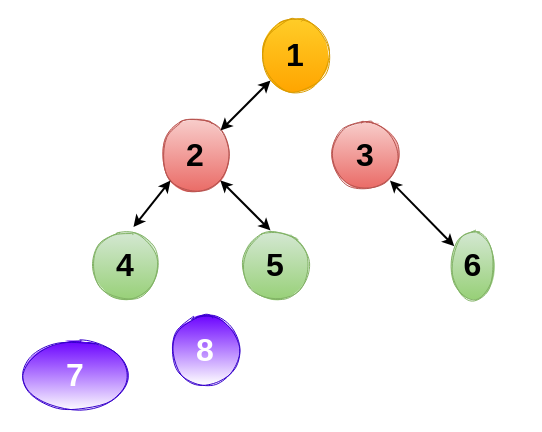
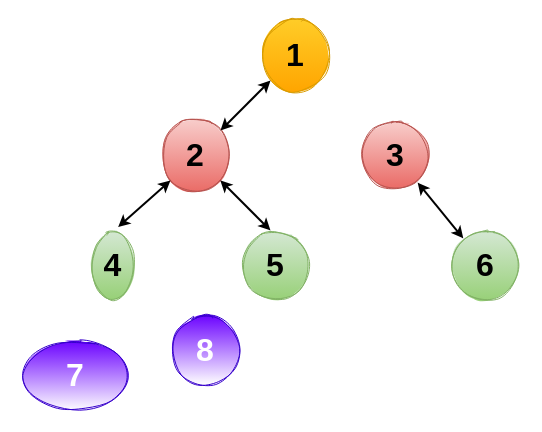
node "3": moved (366, 156) -> (396, 156)
node "4": size 70x70 -> 45x70
node "6": size 45x70 -> 70x70
